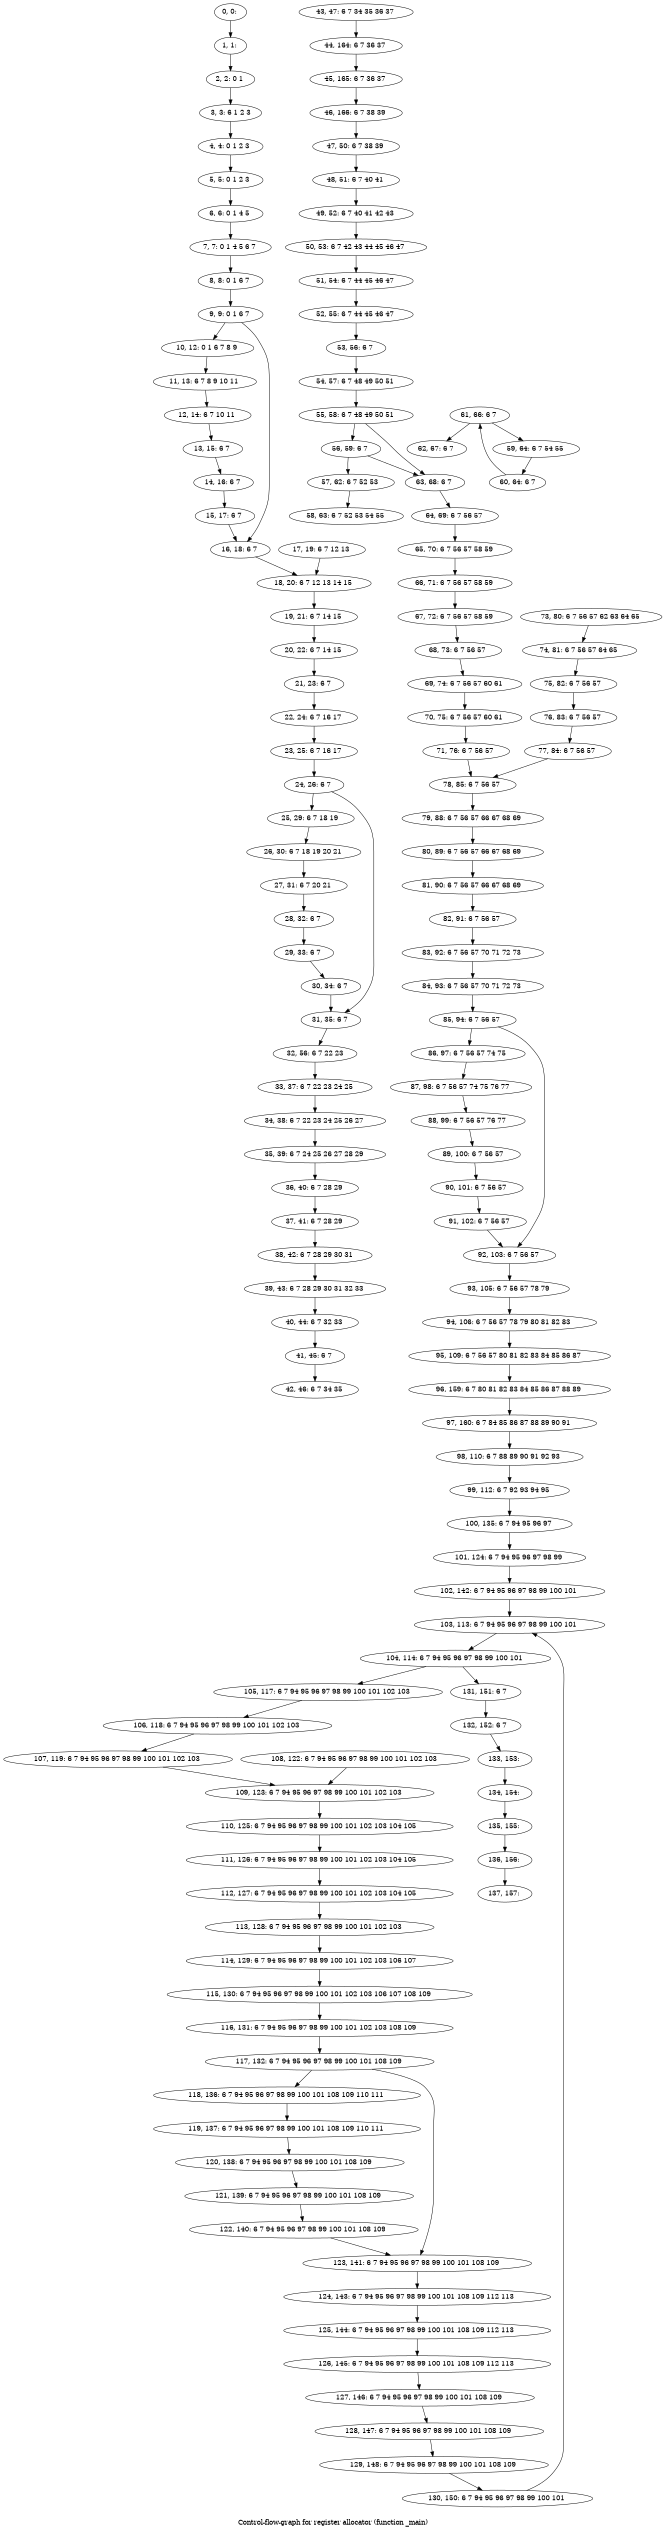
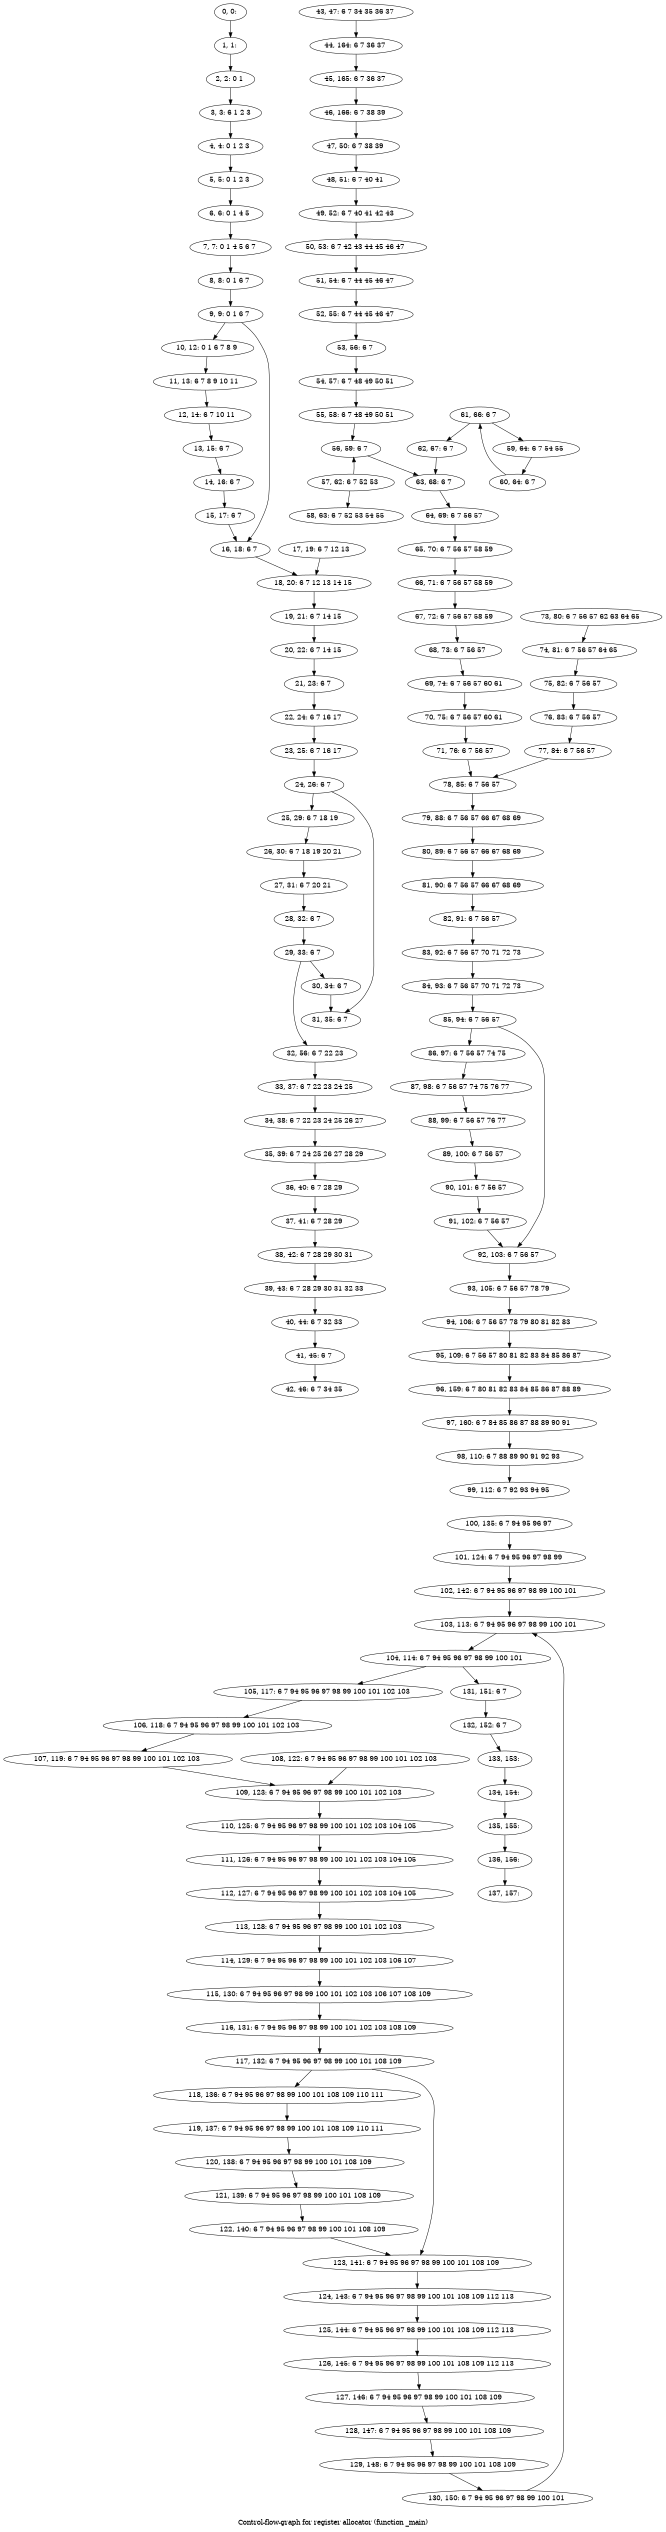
edge "55, 58: 6 7 48 49 50 51" -> "63, 68: 6 7": now "62, 67: 6 7" -> "63, 68: 6 7"
edge "56, 59: 6 7" -> "57, 62: 6 7 52 53": reversed
edge "31, 35: 6 7" -> "32, 56: 6 7 22 23": now "29, 33: 6 7" -> "32, 56: 6 7 22 23"
edge "99, 112: 6 7 92 93 94 95" -> "100, 135: 6 7 94 95 96 97": removed
